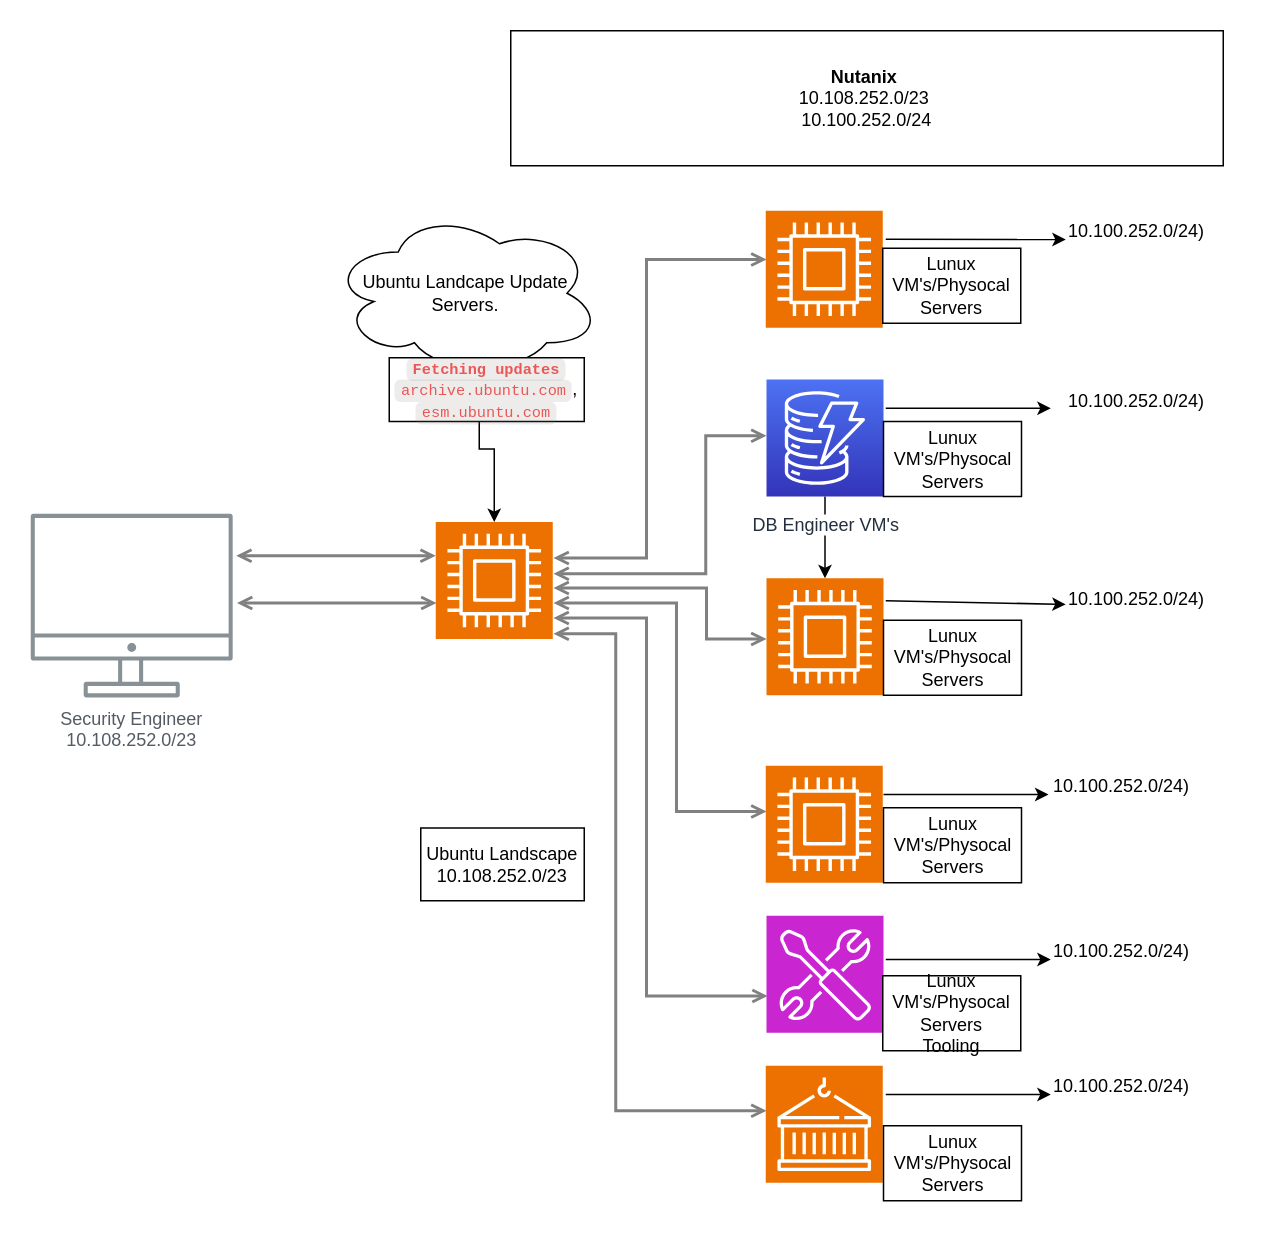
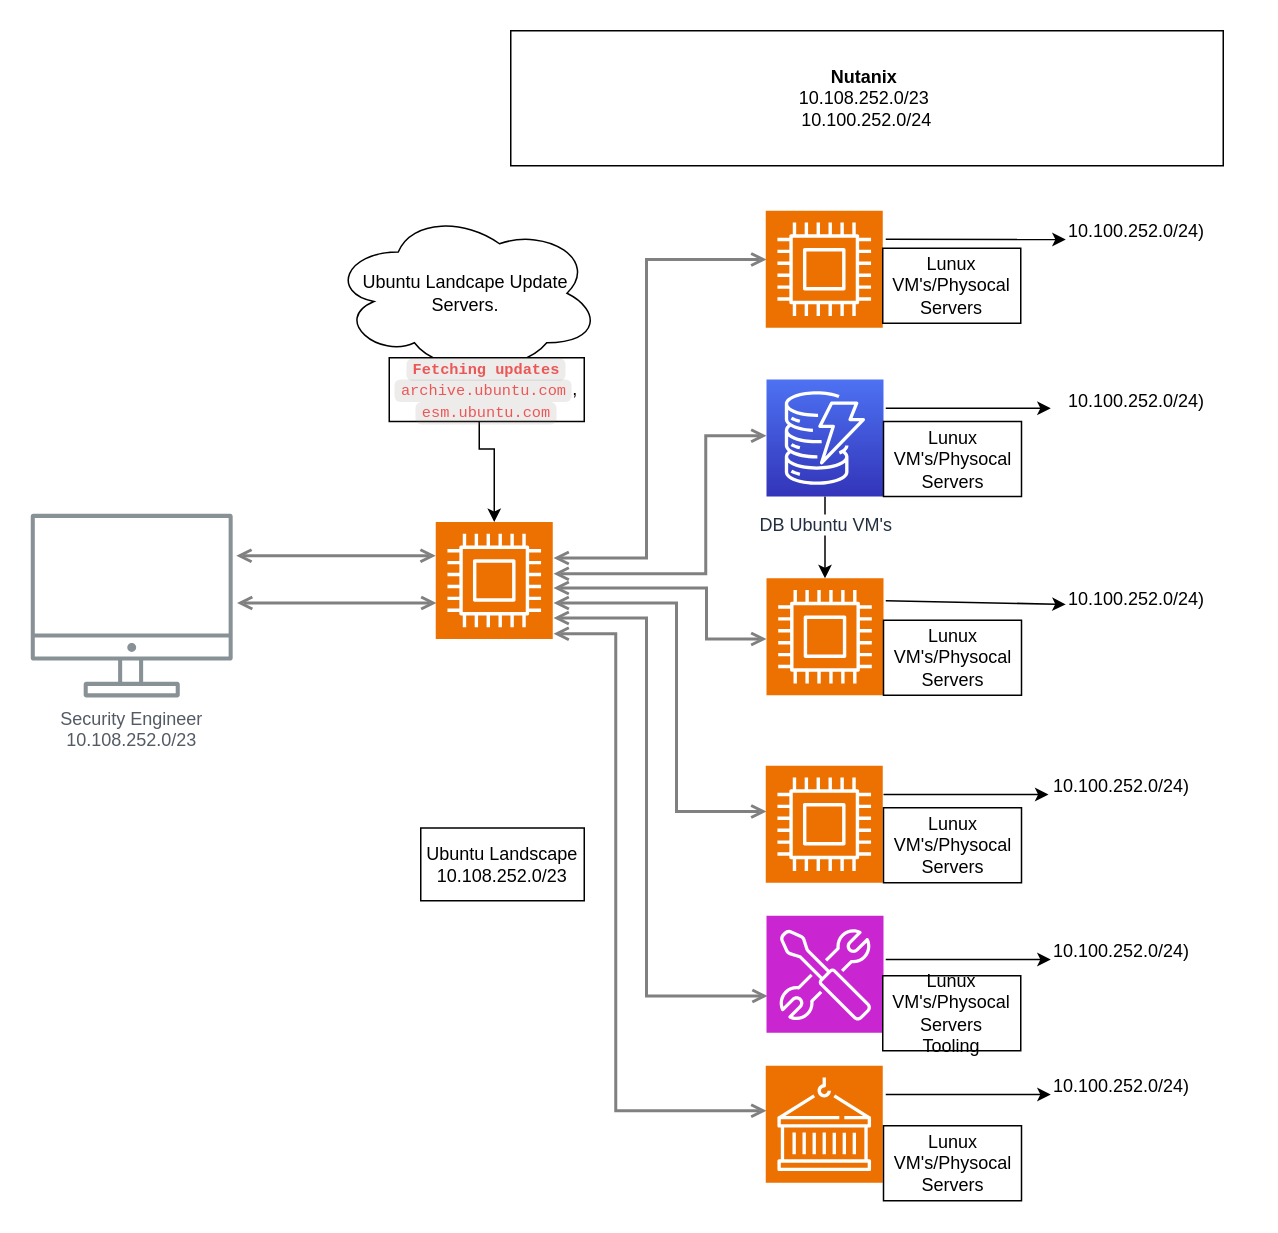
node "DB Engineer VM's": label "DB Engineer VM's" -> "DB Ubuntu VM's"
